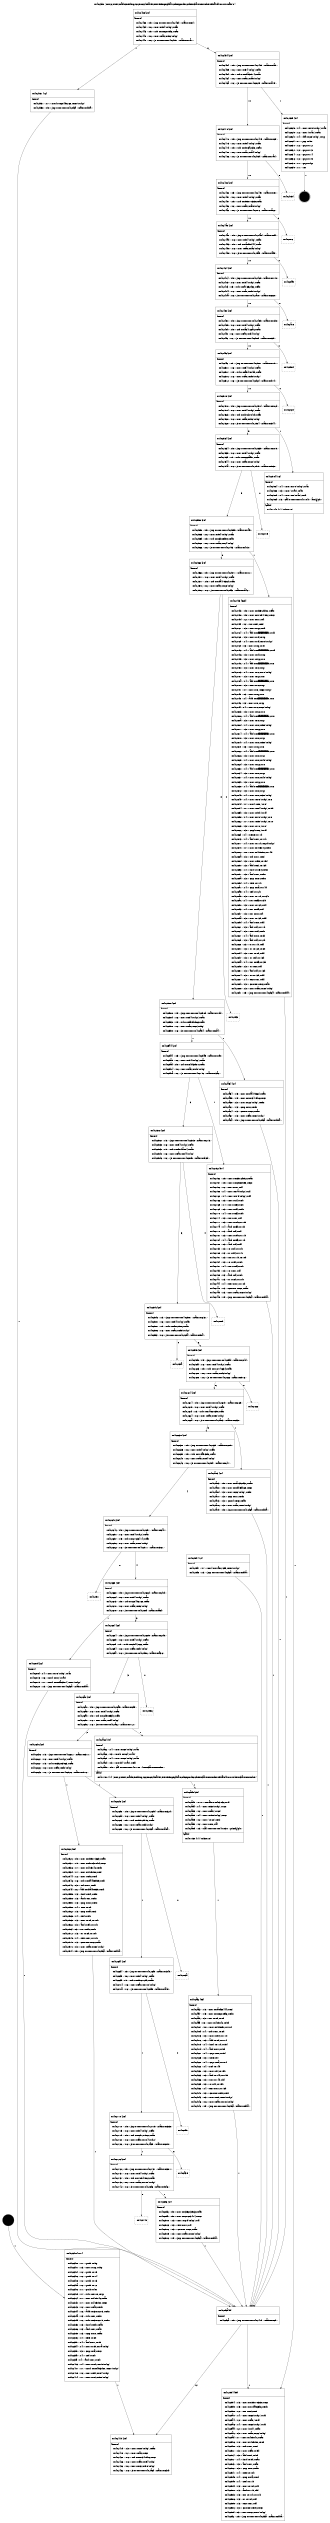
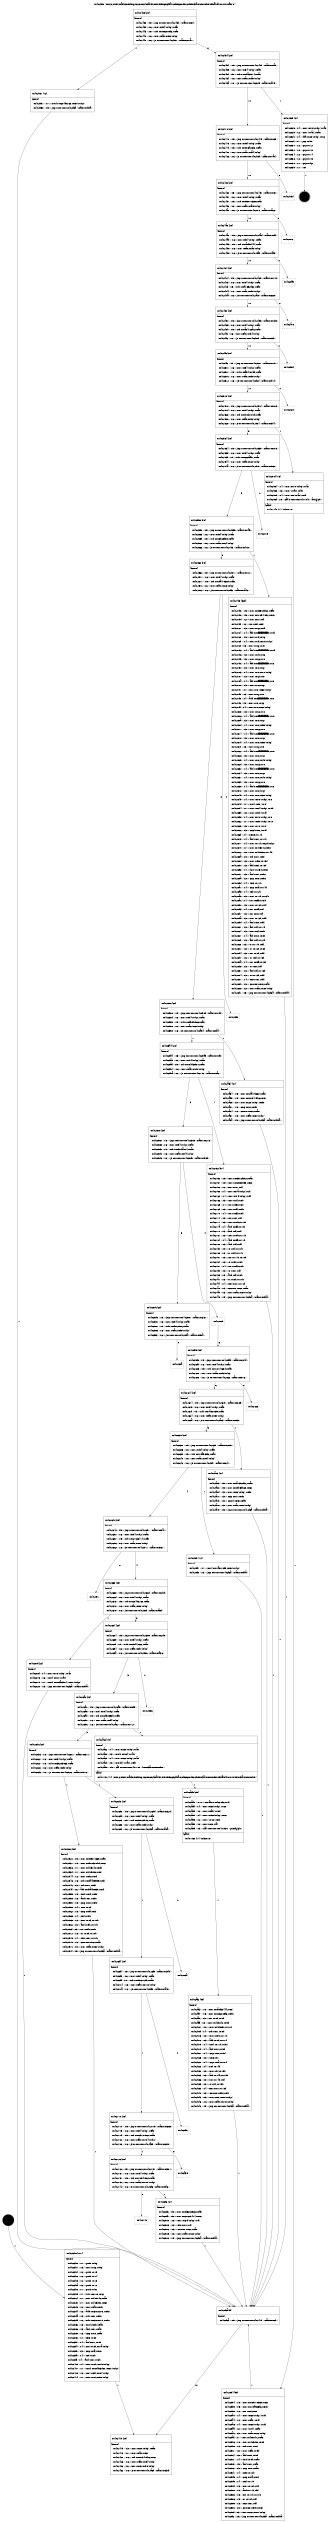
edge "0x4025dc [28]" -> "0x4025f8 [28]": now "0x402eeb" -> "0x4025f8 [28]"
edge "0x402630 [28]" -> "0x4029f7 [12]": added, label "1"
edge "0x402f6a [5]" -> "0x402994 [99]": reversed
